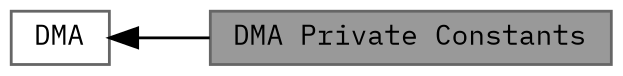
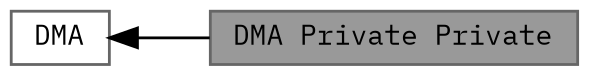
node "DMA Private Constants": label "DMA Private Constants" -> "DMA Private Private"
